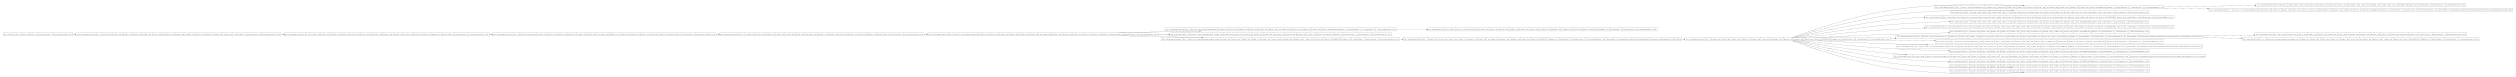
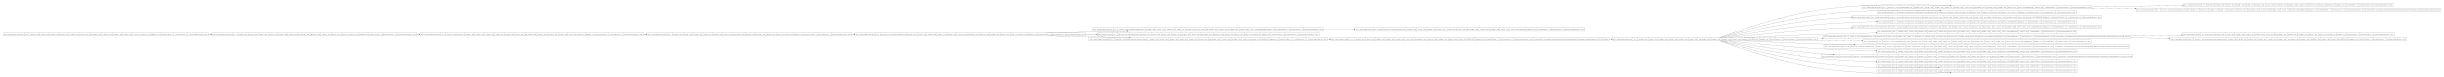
node "class = hierarchy": removed
